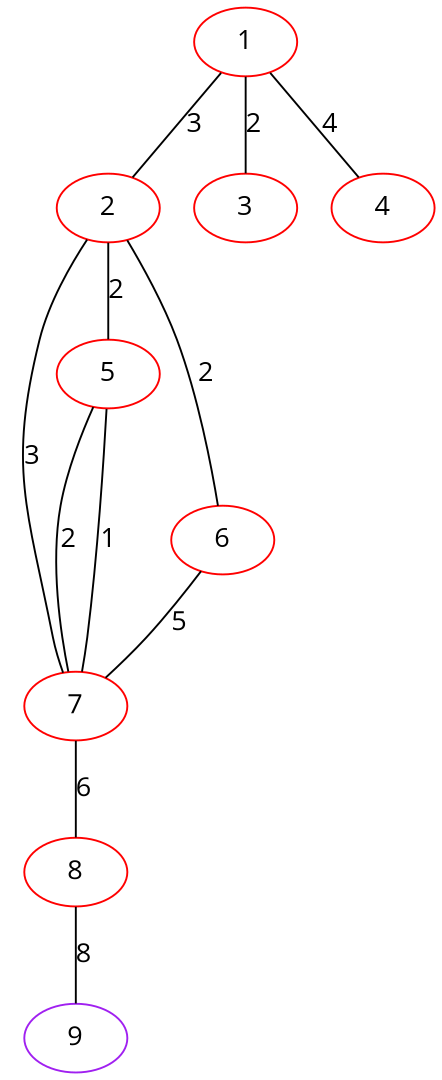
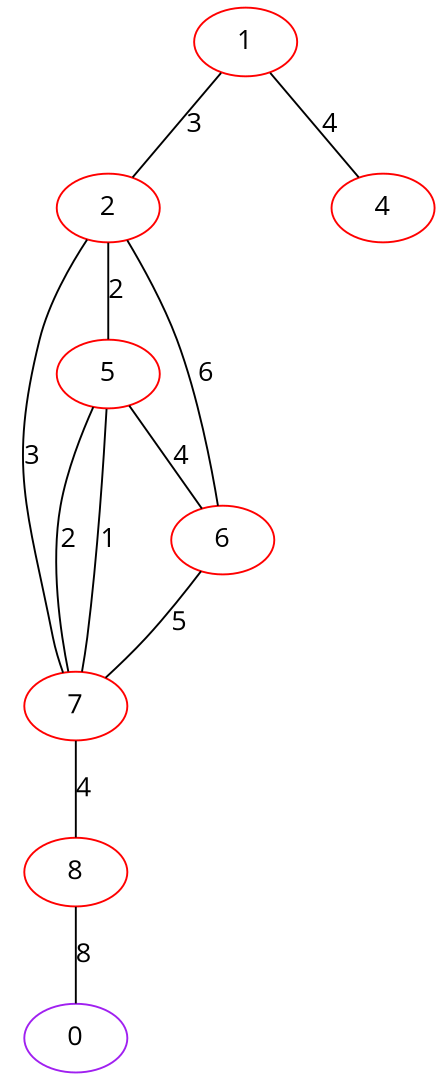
node "3": removed
edge "2" -- "6": label "2" -> "6"
edge "5" -- "6": added, label "4"
edge "7" -- "8": label "6" -> "4"
node "9": label "9" -> "0"
